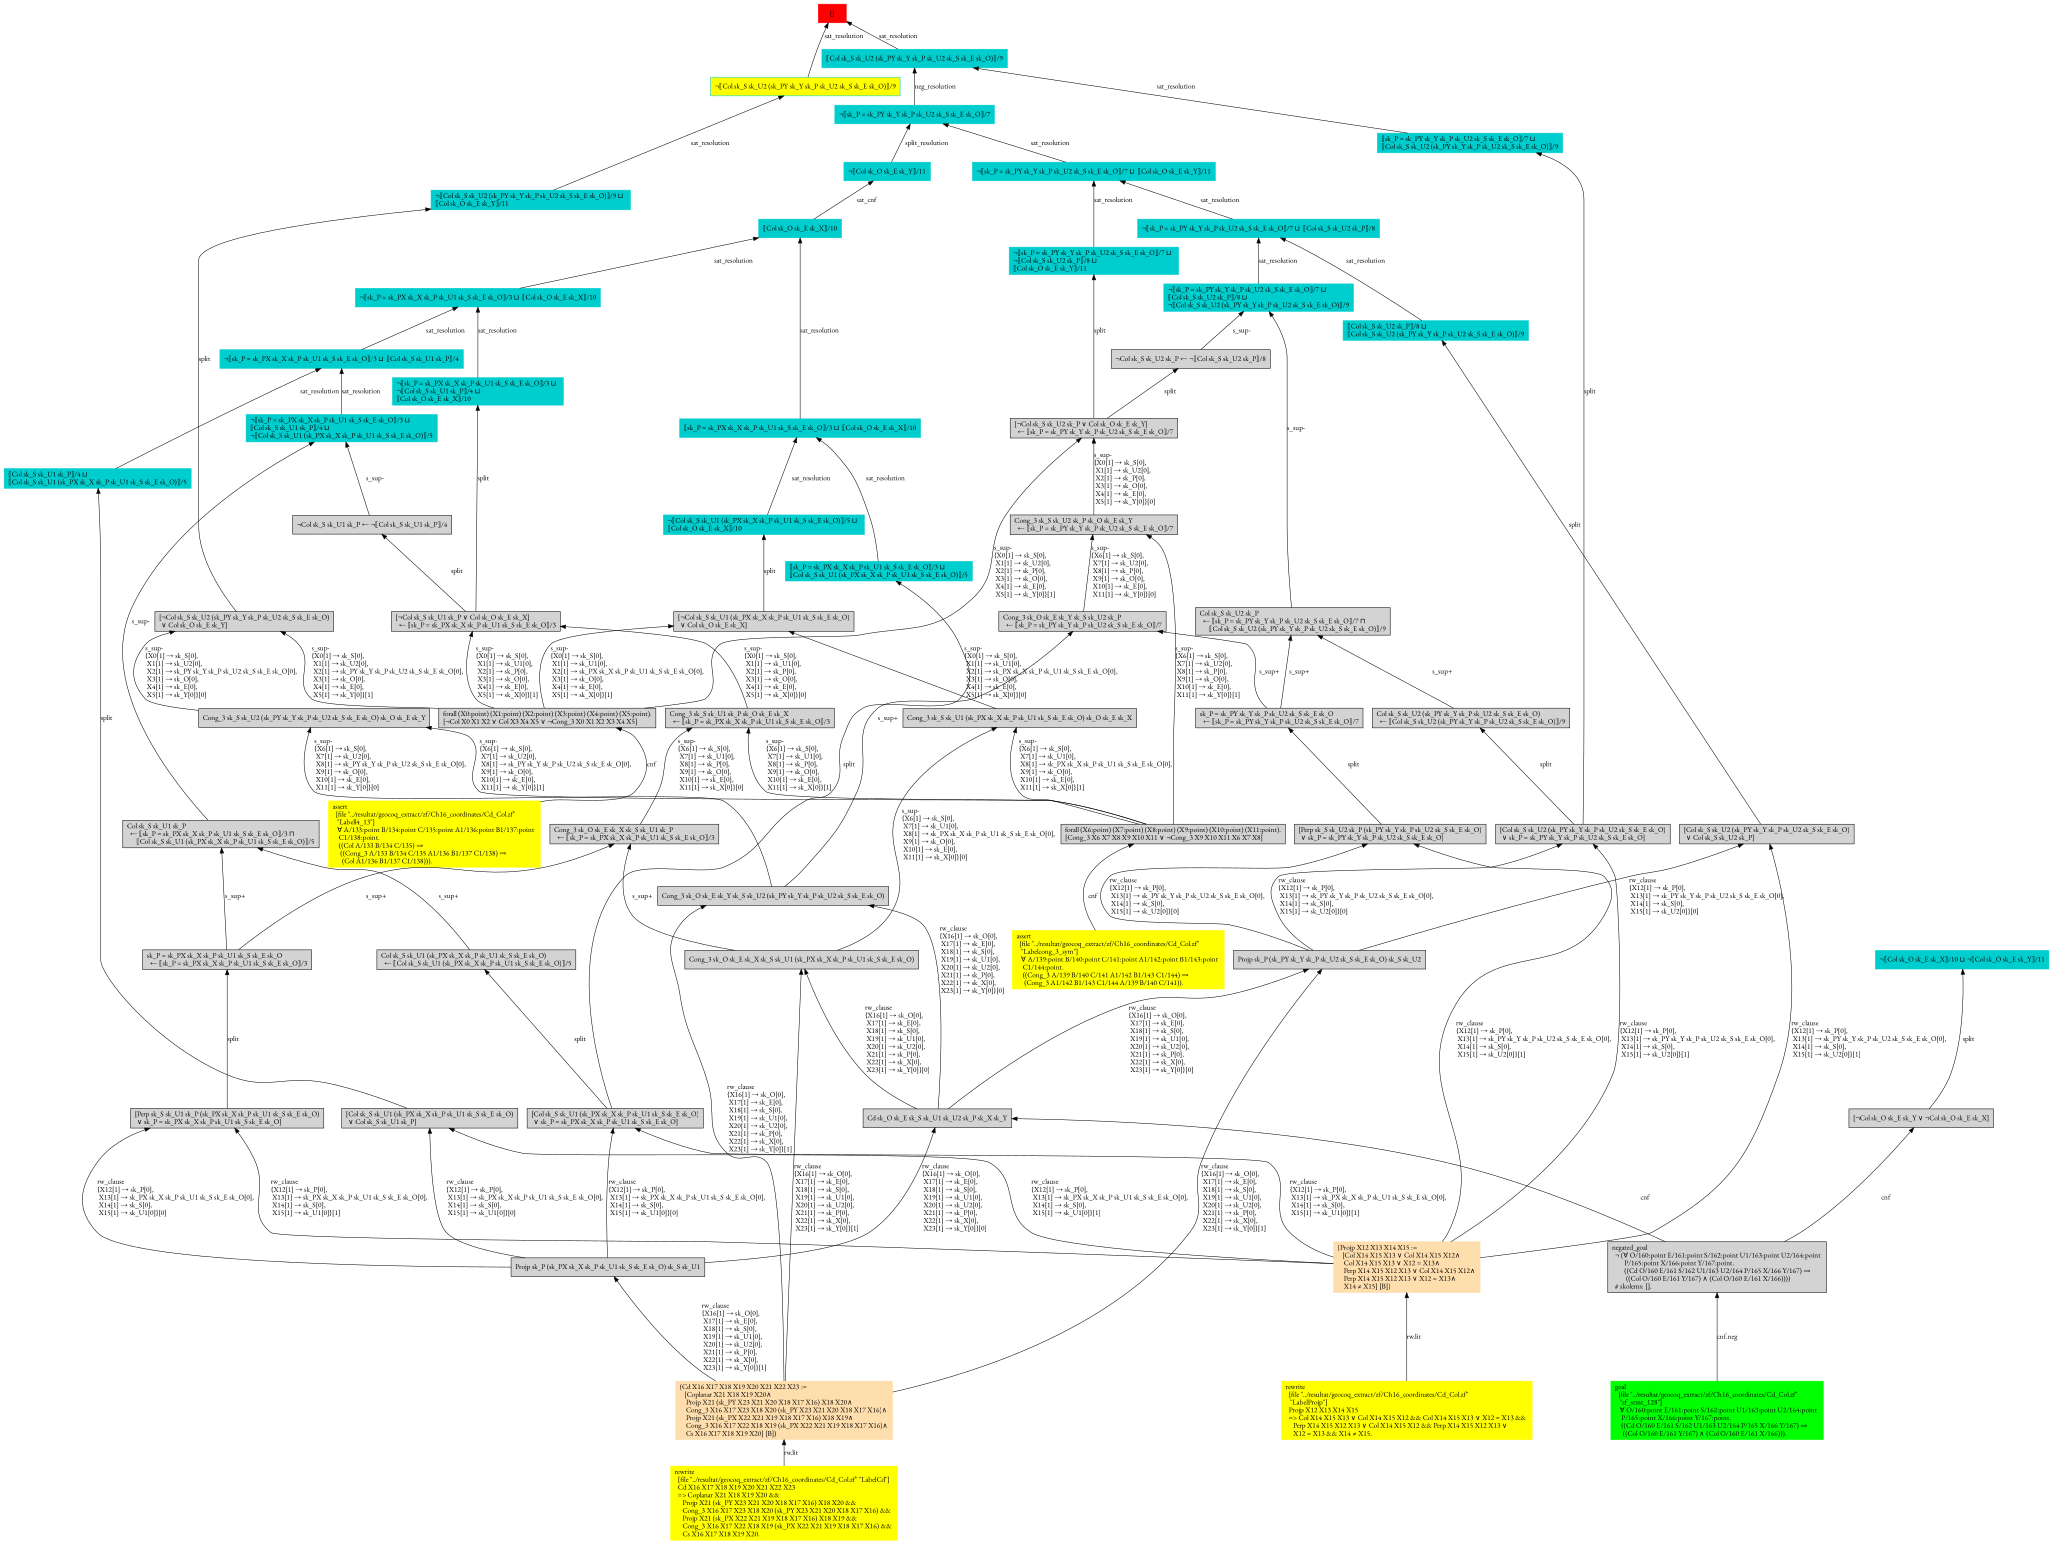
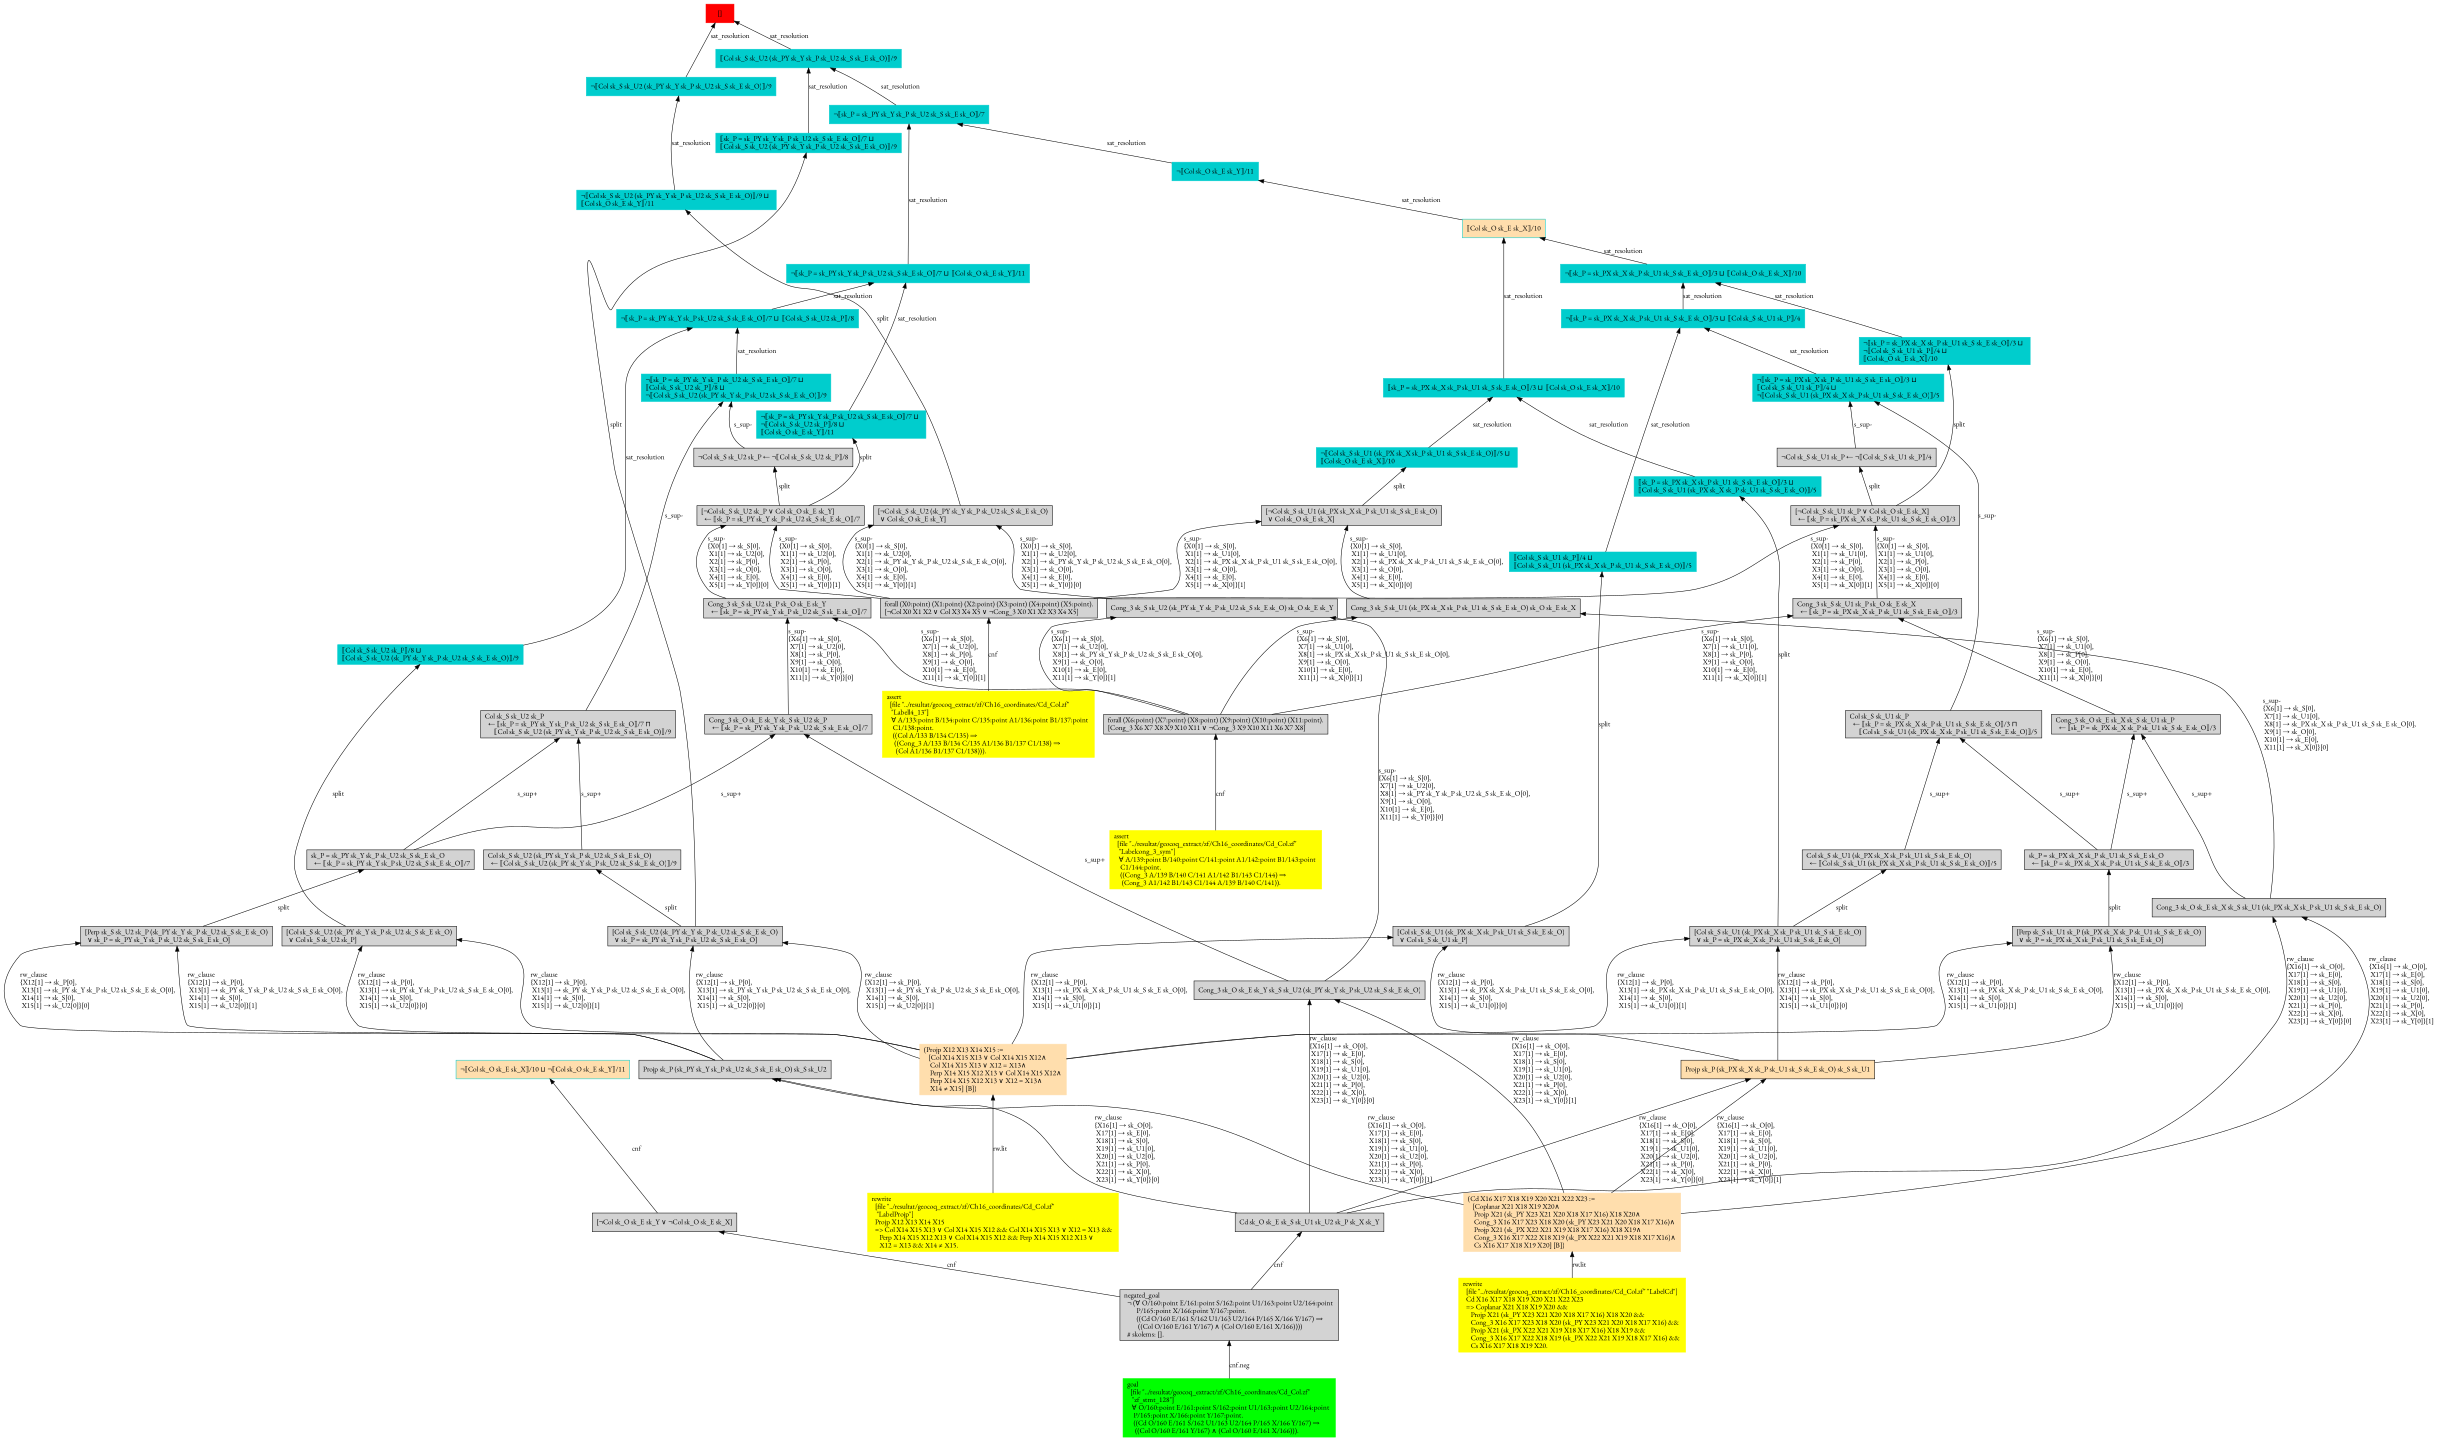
node "¬⟦Col sk_S sk_U2 (sk_PY sk_Y sk_P sk_U2 sk_S sk_E sk_O)⟧/9": fillcolor yellow -> cyan3
edge "¬⟦sk_P = sk_PY sk_Y sk_P sk_U2 sk_S sk_E sk_O⟧/7" -> "⟦Col sk_S sk_U2 (sk_PY sk_Y sk_P sk_U2 sk_S sk_E sk_O)⟧/9": label "neg_resolution" -> "sat_resolution"
edge "¬⟦Col sk_O sk_E sk_Y⟧/11" -> "¬⟦sk_P = sk_PY sk_Y sk_P sk_U2 sk_S sk_E sk_O⟧/7": label "split_resolution" -> "sat_resolution"
edge "⟦Col sk_O sk_E sk_X⟧/10" -> "¬⟦Col sk_O sk_E sk_Y⟧/11": label "sat_cnf" -> "sat_resolution"
node "⟦Col sk_O sk_E sk_X⟧/10": fillcolor cyan3 -> navajowhite
node "¬⟦Col sk_O sk_E sk_X⟧/10 ⊔ ¬⟦Col sk_O sk_E sk_Y⟧/11": fillcolor cyan3 -> navajowhite
edge "[¬Col sk_O sk_E sk_Y ∨ ¬Col sk_O sk_E sk_X]" -> "¬⟦Col sk_O sk_E sk_X⟧/10 ⊔ ¬⟦Col sk_O sk_E sk_Y⟧/11": label "split" -> "cnf"
edge "Projp sk_P (sk_PX sk_X sk_P sk_U1 sk_S sk_E sk_O) sk_S sk_U1" -> "Cd sk_O sk_E sk_S sk_U1 sk_U2 sk_P sk_X sk_Y": reversed
node "Projp sk_P (sk_PX sk_X sk_P sk_U1 sk_S sk_E sk_O) sk_S sk_U1": fillcolor lightgrey -> navajowhite
